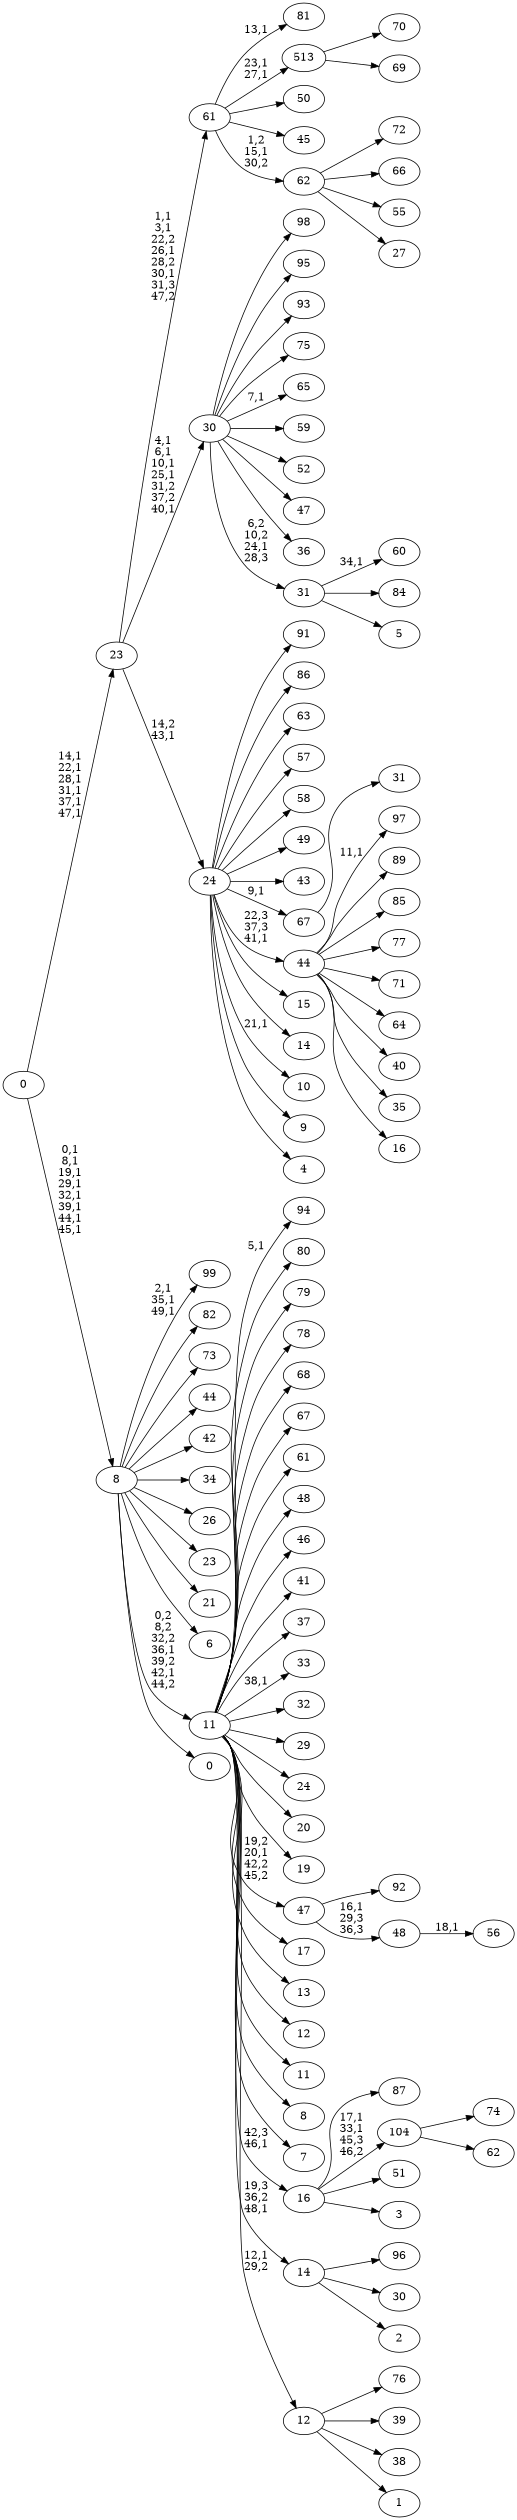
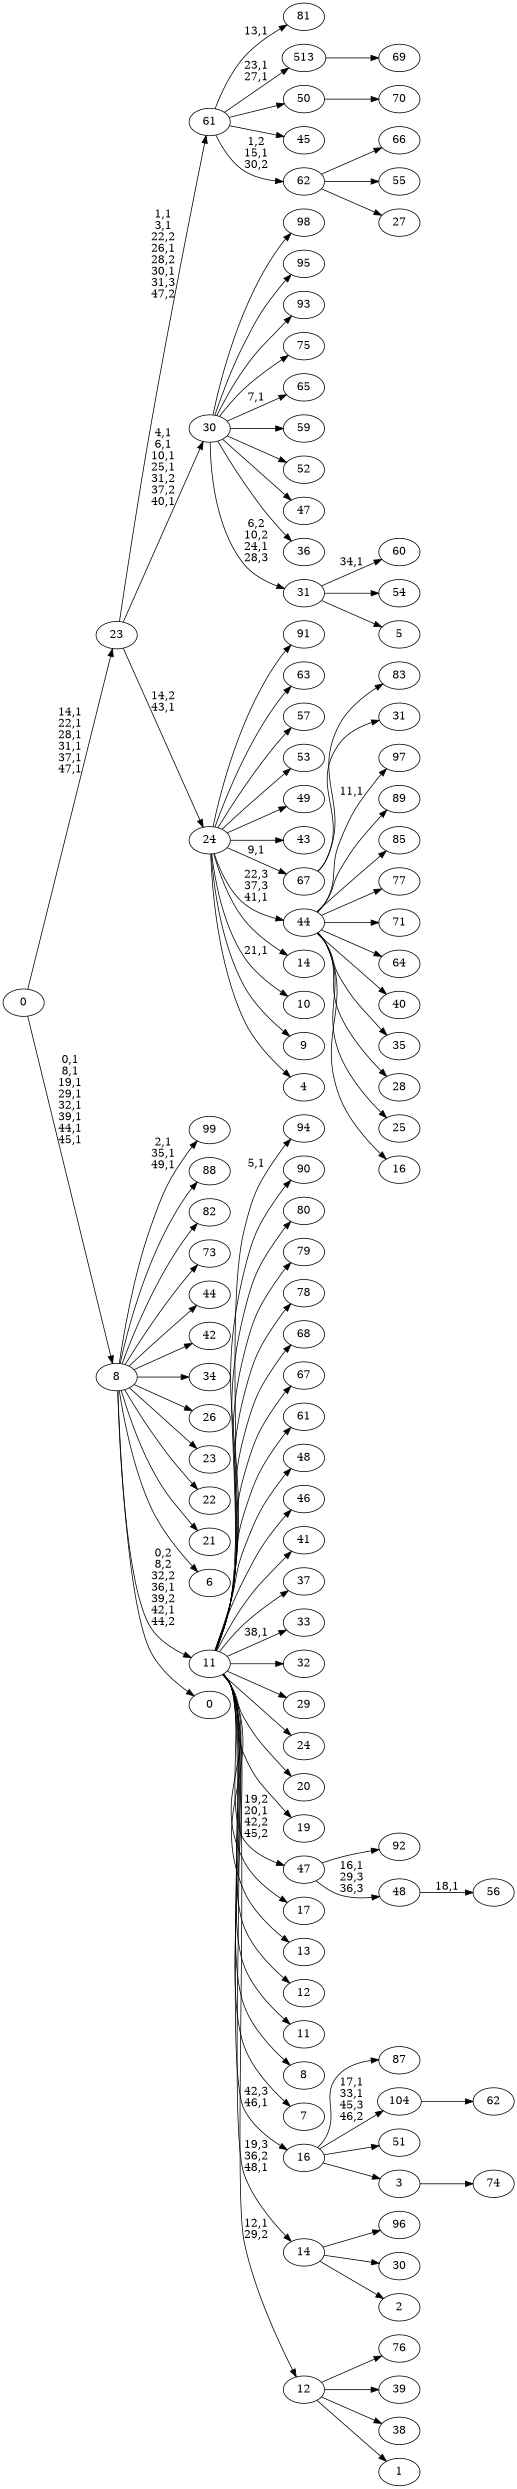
edge "513" -> "70": now "50" -> "70"
node "72": removed
node "84": label "84" -> "54"
node "86": removed
node "83": added
node "58": label "58" -> "53"
node "15": removed
node "28": added
node "25": added
node "90": added
node "88": added
node "22": added
edge "104" -> "74": now "3" -> "74"
